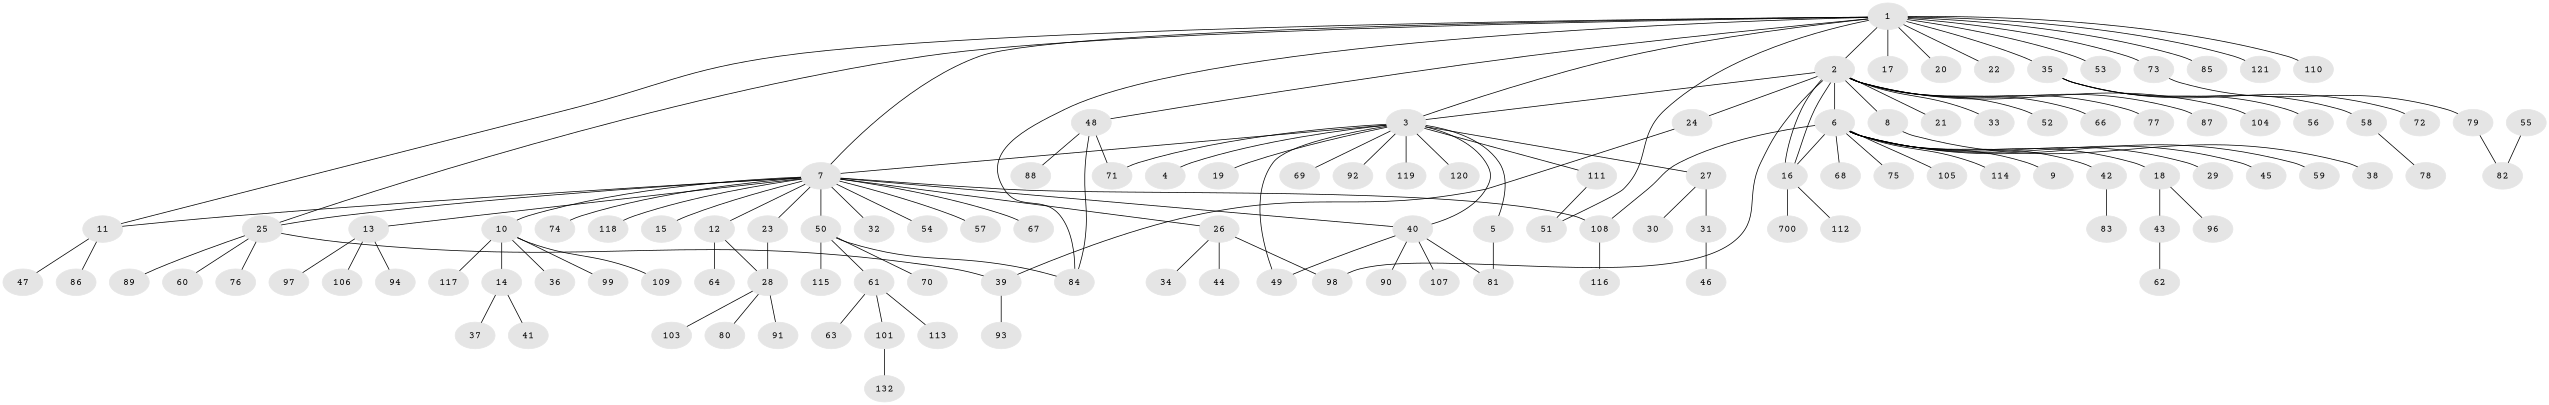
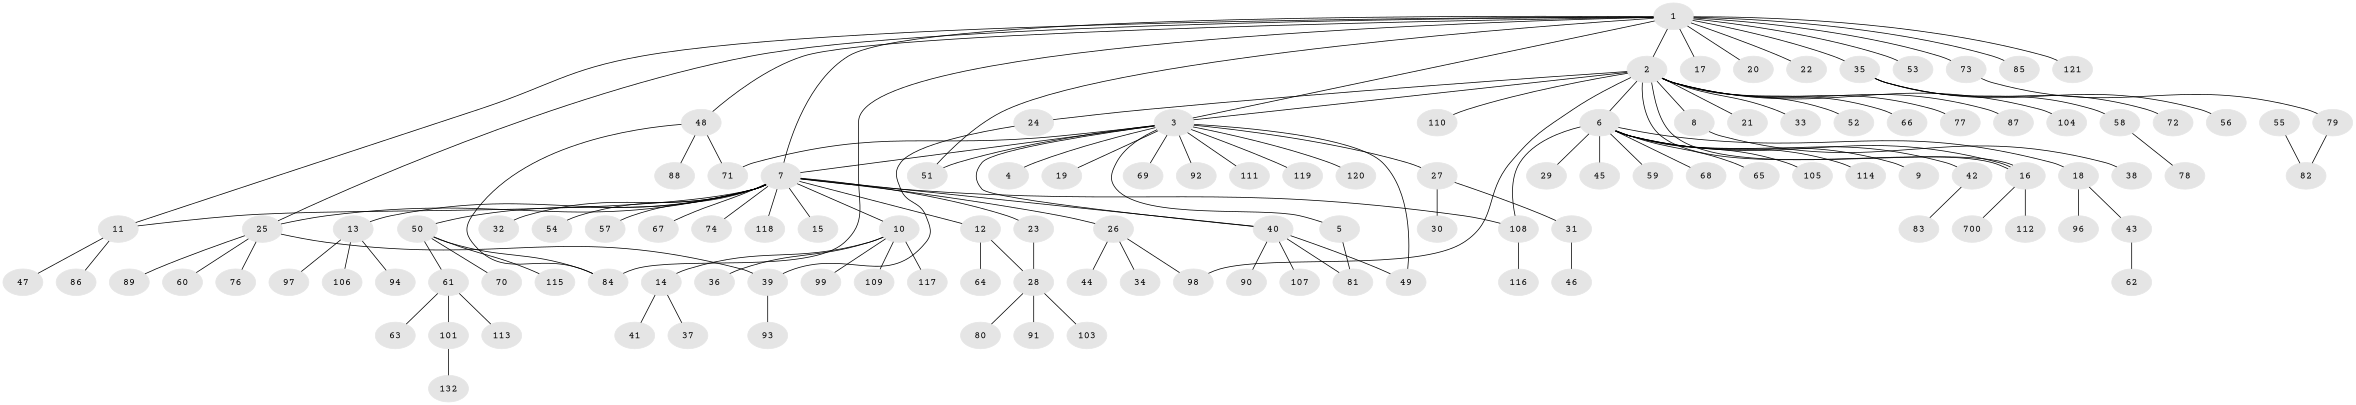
edge "1" -- "110": now "2" -- "110"
node "75": label "75" -> "65"
edge "111" -- "51": now "3" -- "51"
